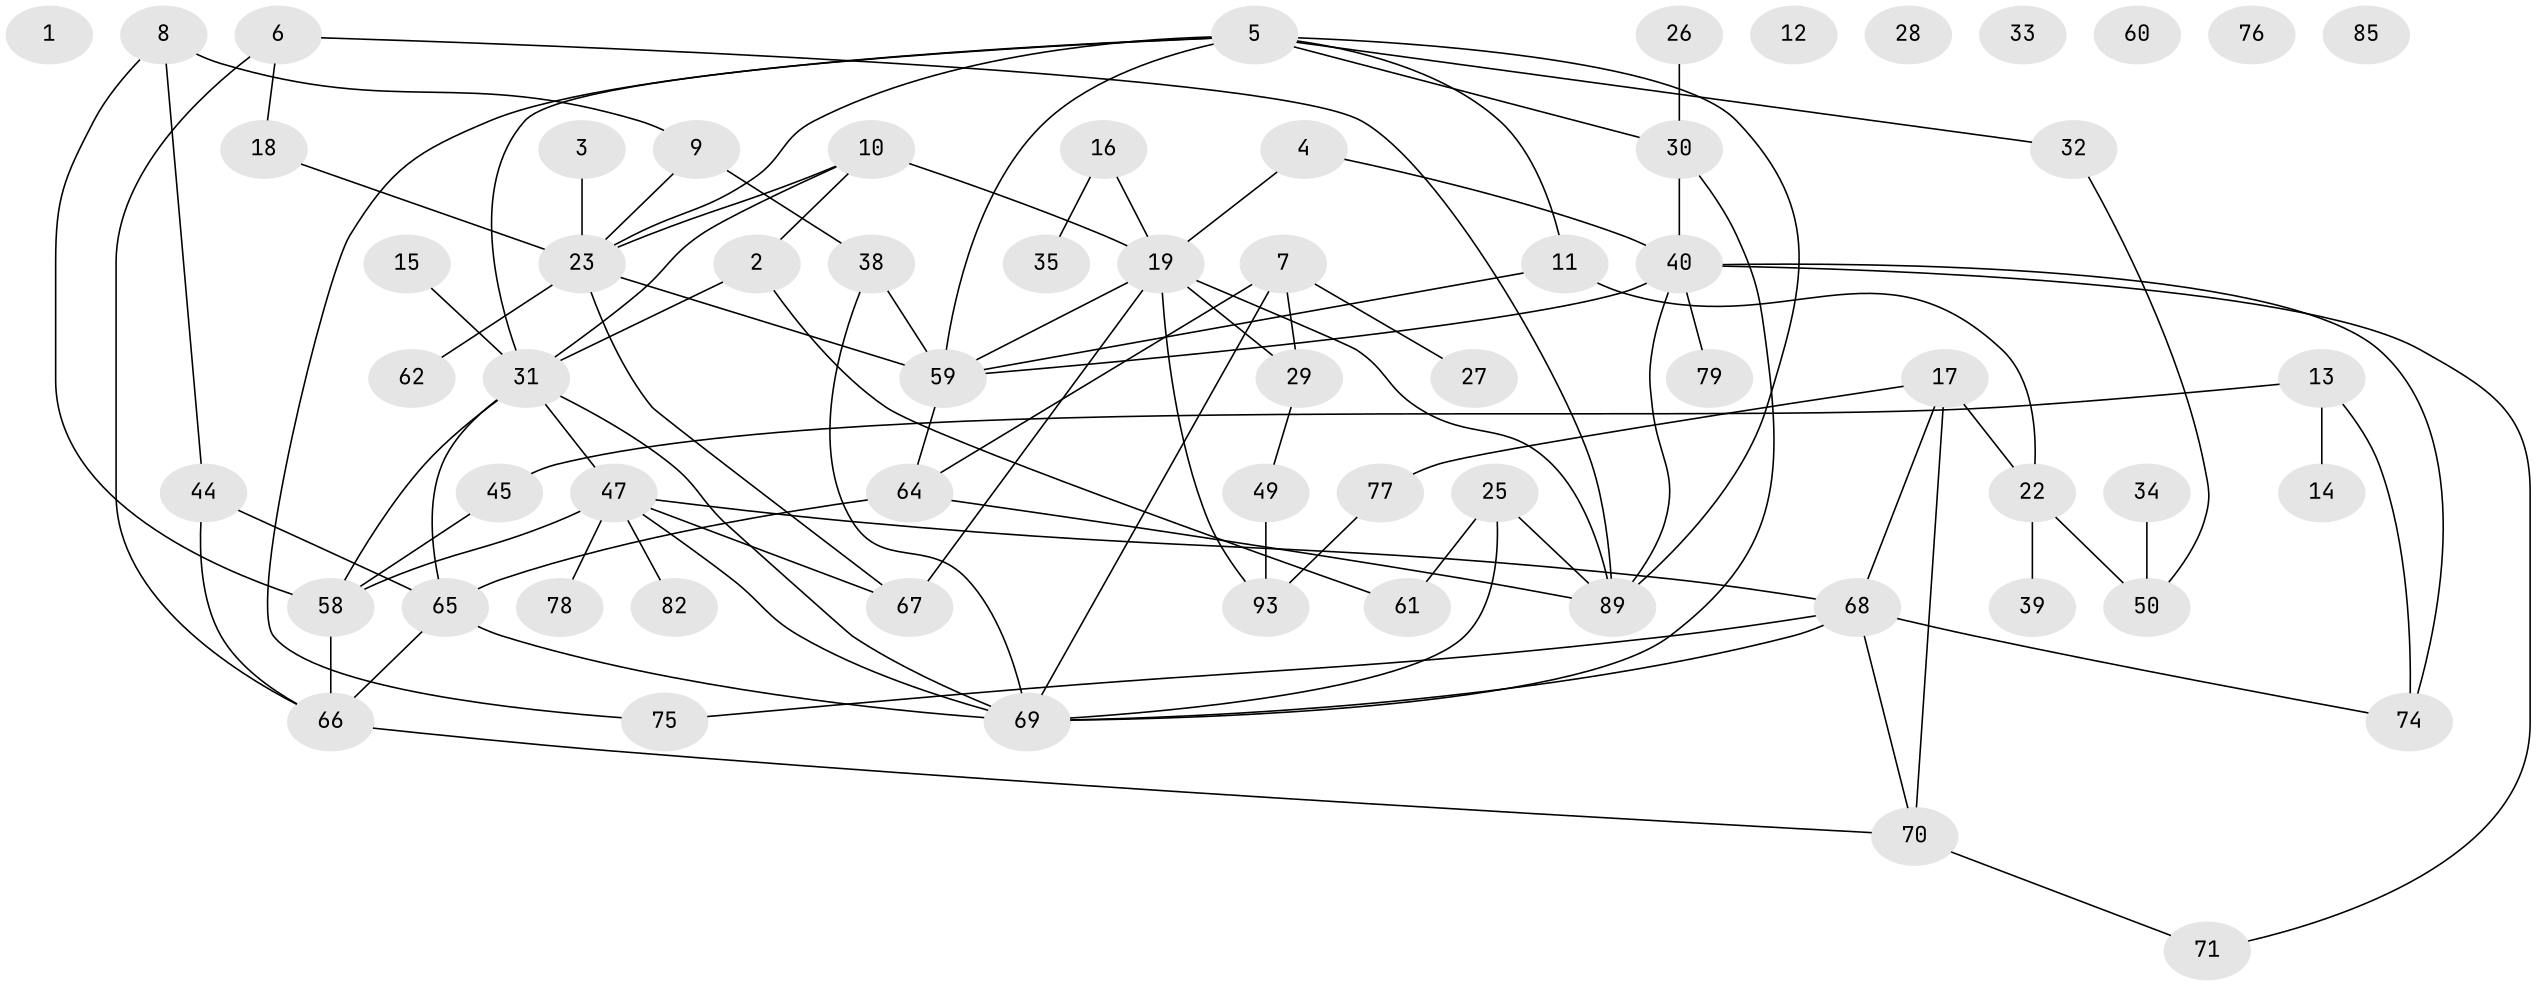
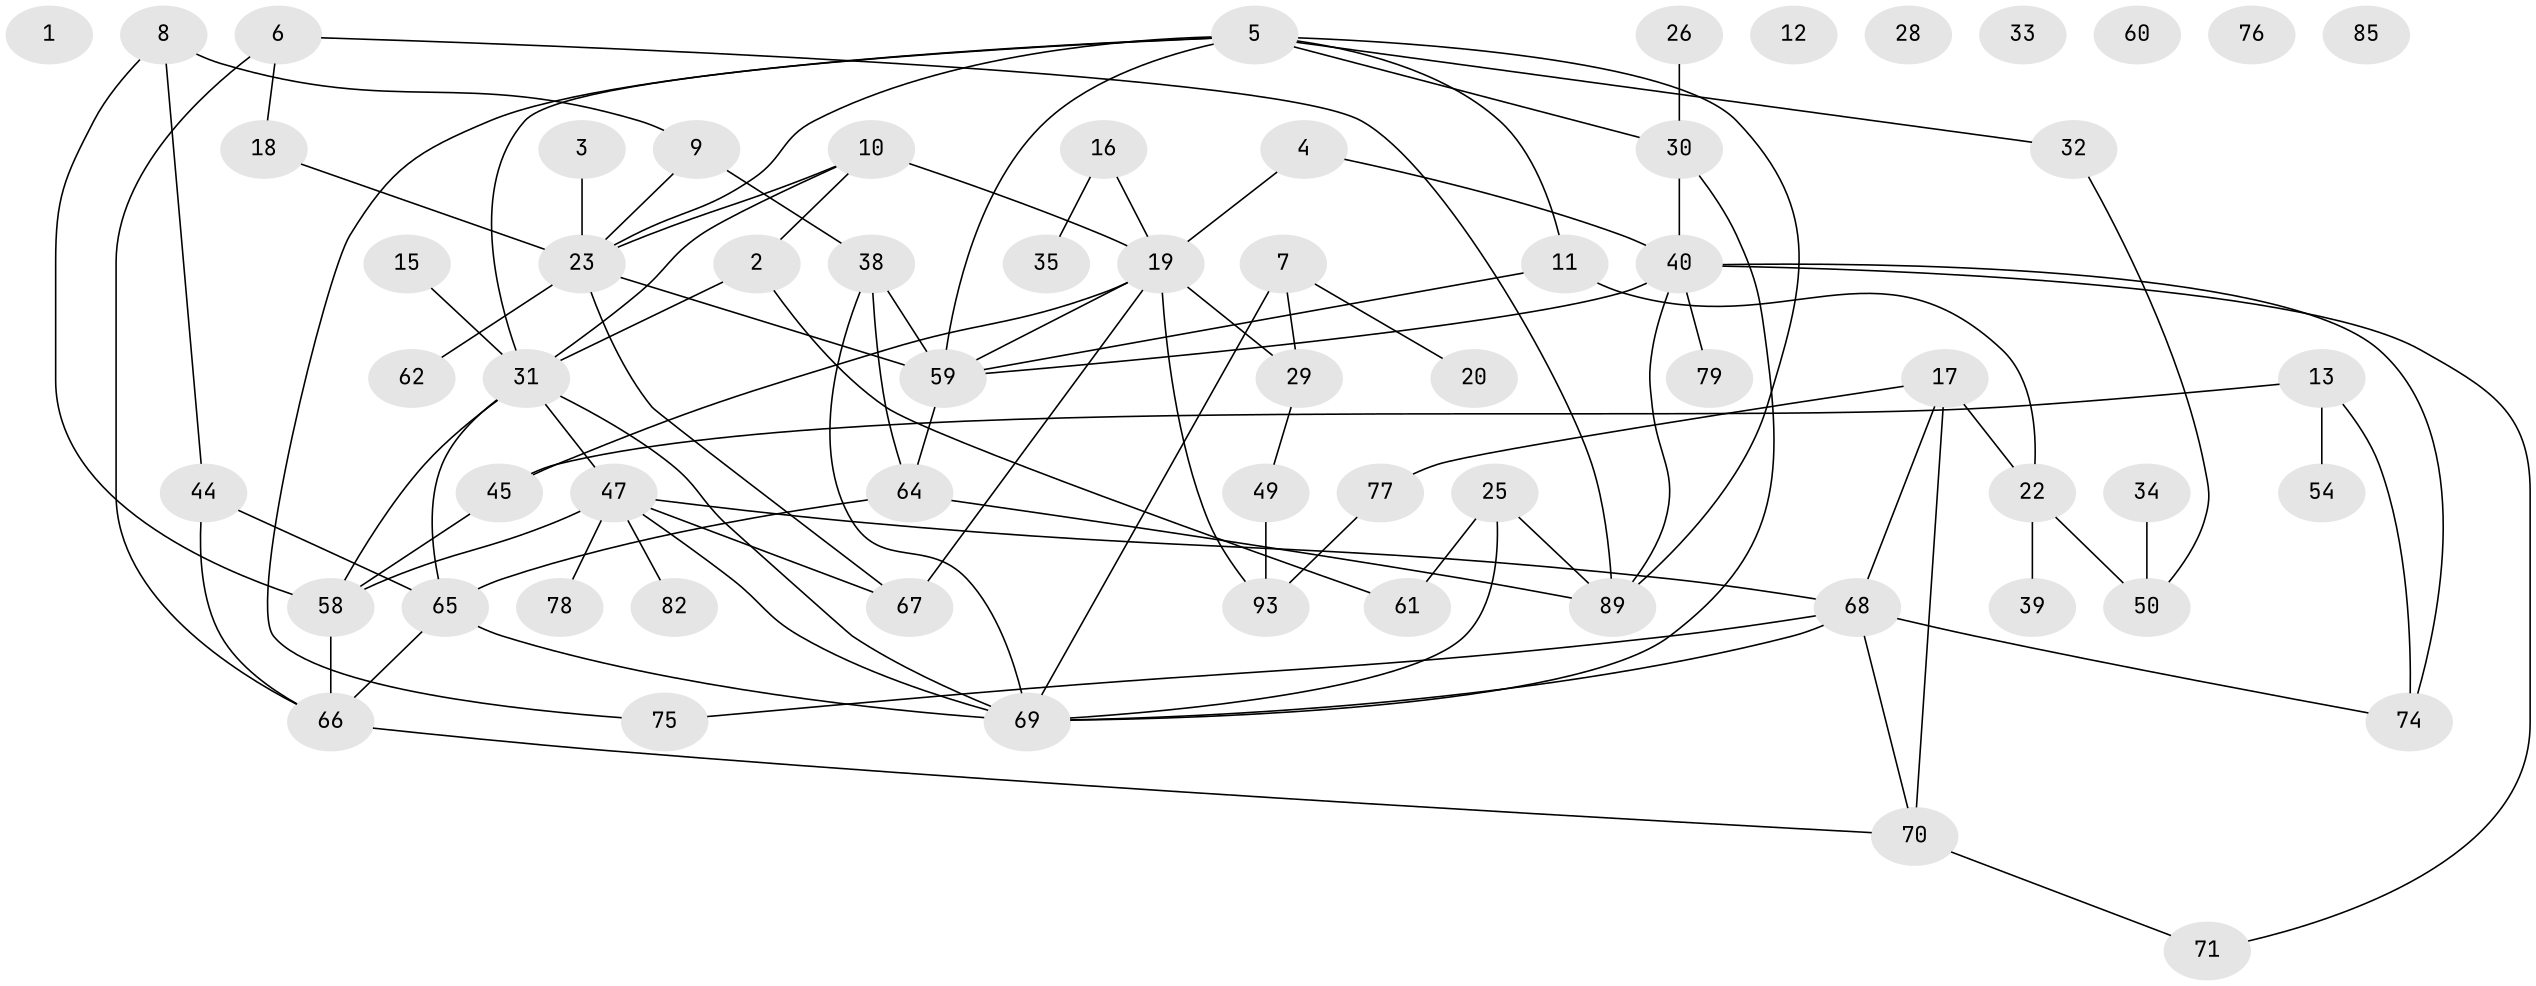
node "27": label "27" -> "20"
edge "7" -- "64": now "38" -- "64"
edge "19" -- "89": now "19" -- "45"
node "14": label "14" -> "54"
